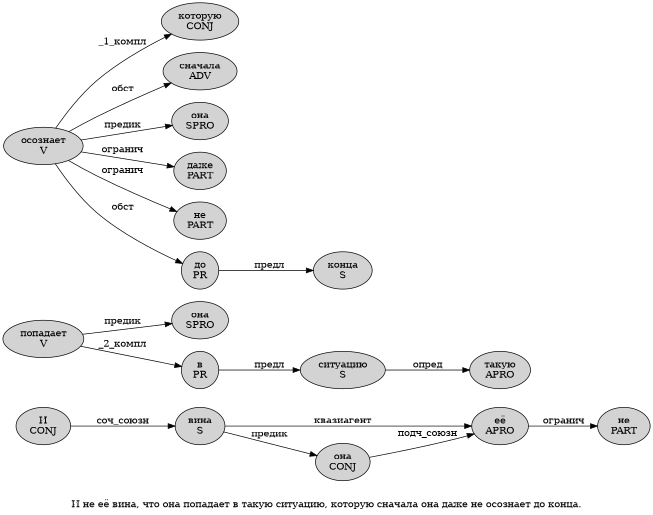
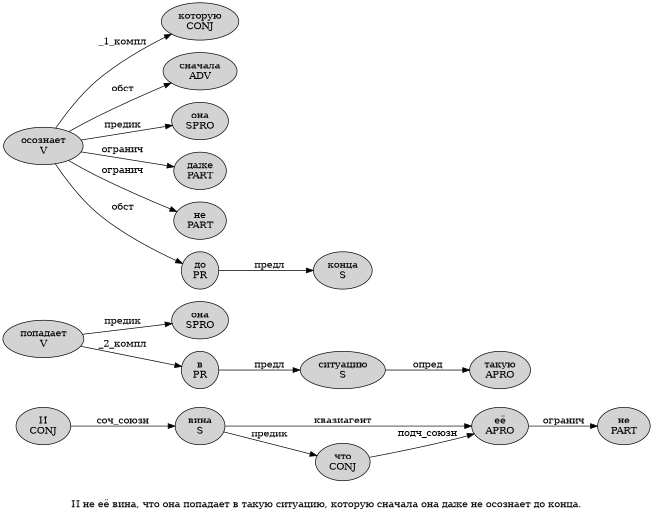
node "она CONJ": label "она CONJ" -> "что CONJ"
